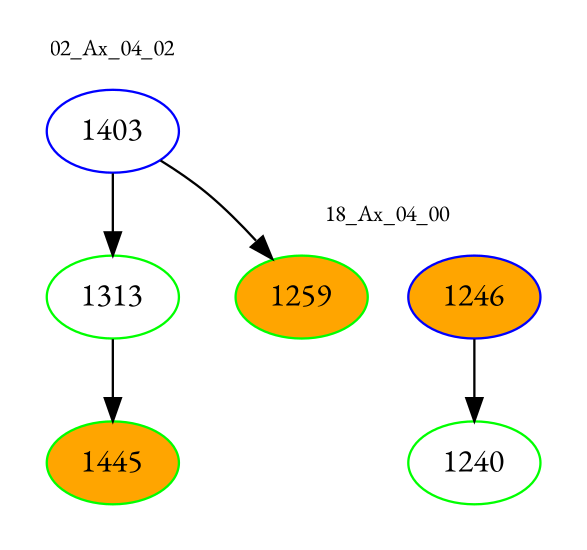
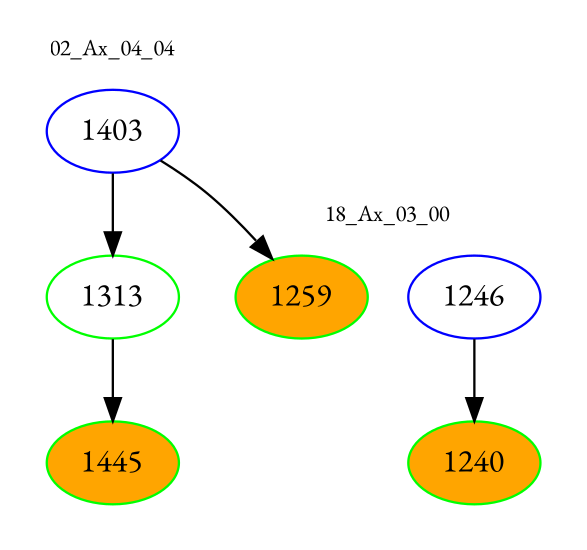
cluster "02_Ax_04_02": label "02_Ax_04_02" -> "02_Ax_04_04"
cluster "18_Ax_04_00": label "18_Ax_04_00" -> "18_Ax_03_00"
node "1246": fillcolor orange -> white
node "1240": fillcolor white -> orange
